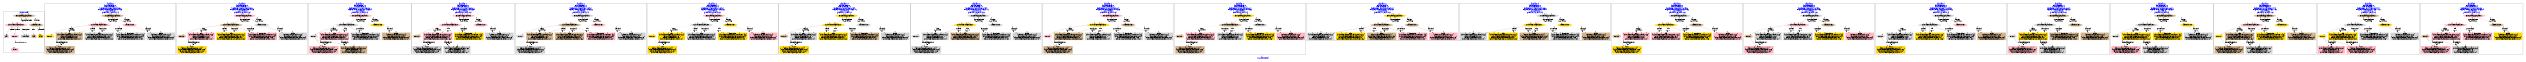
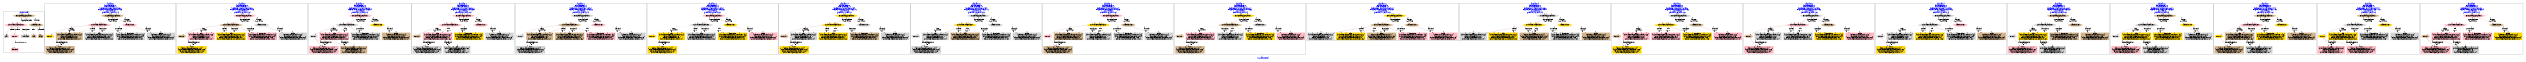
node "image": fillcolor gold -> tan
node "artist": label "artist" -> "classLink"
